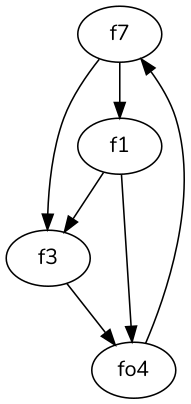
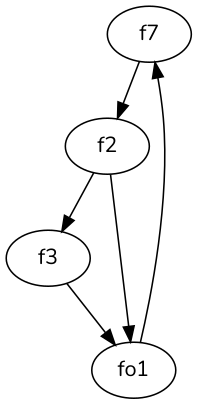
edge "f7" -> "f3": removed
node "f1": label "f1" -> "f2"
node "fo4": label "fo4" -> "fo1"
